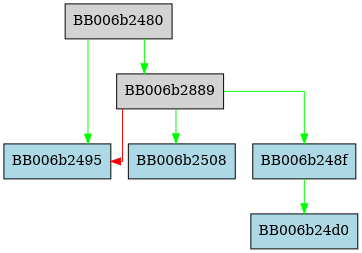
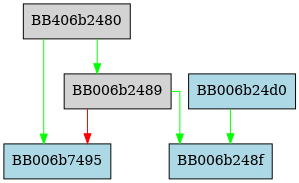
node "BB006b2480": label "BB006b2480" -> "BB406b2480"
node "BB006b2889": label "BB006b2889" -> "BB006b2489"
node "BB006b2495": label "BB006b2495" -> "BB006b7495"
node "BB006b2508": removed
edge "BB006b248f" -> "BB006b24d0": reversed
